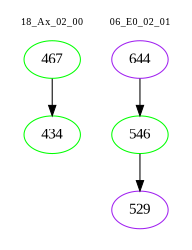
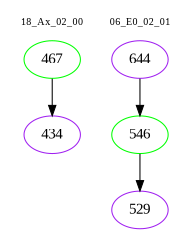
node "434": color green -> purple
